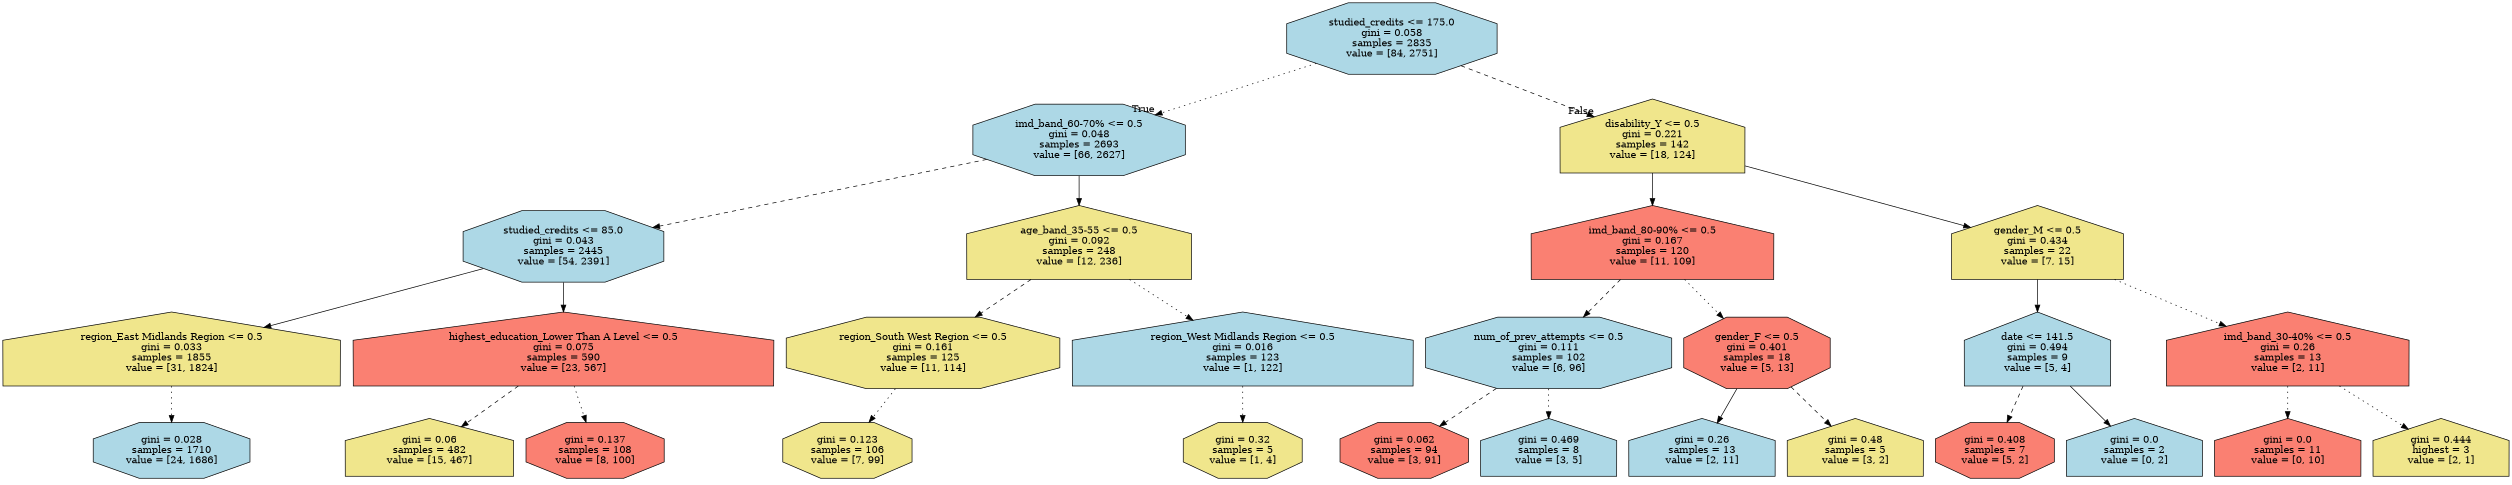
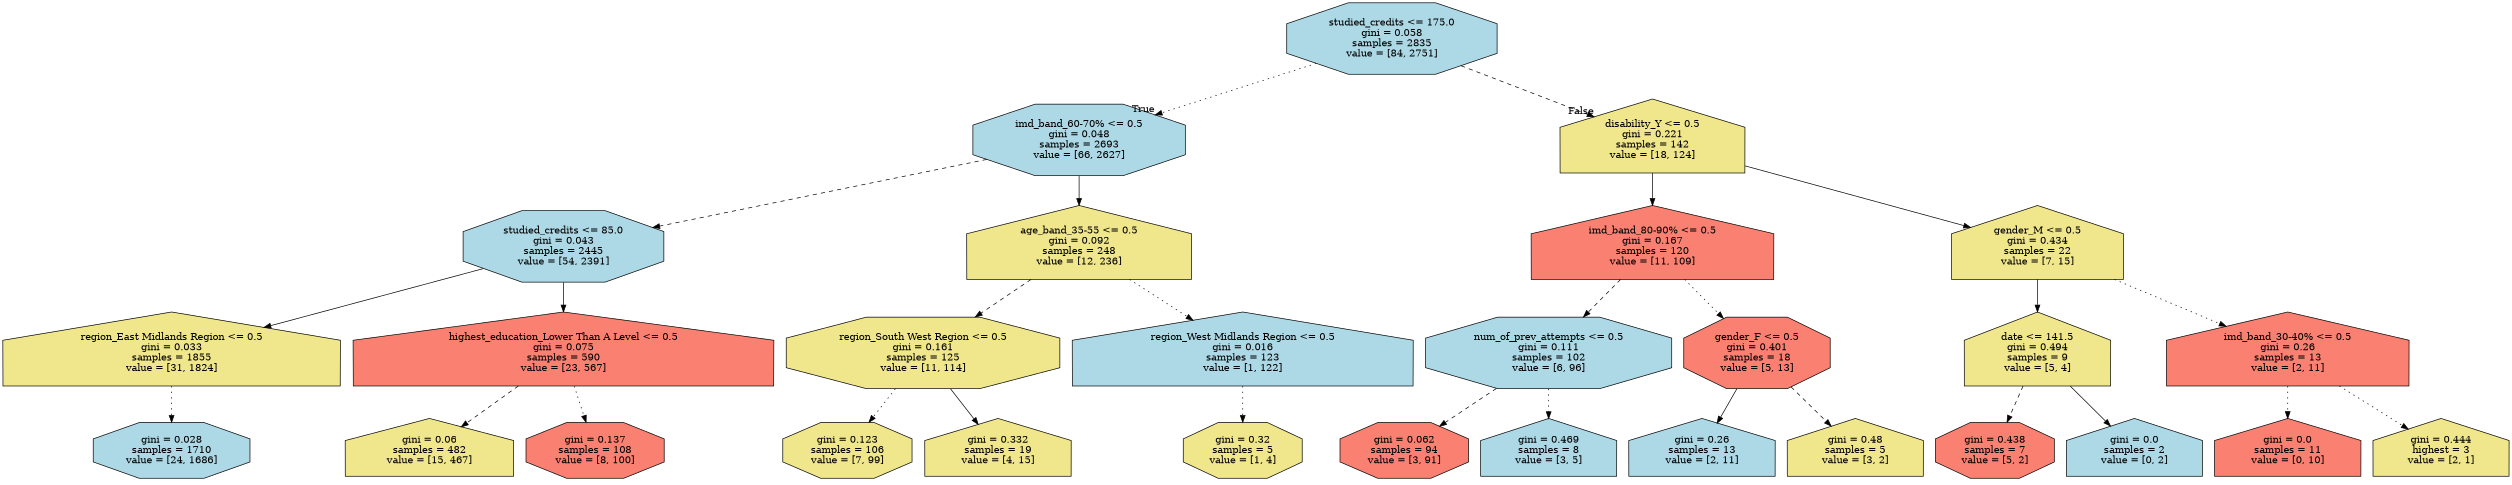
node "date <= 141.5 gini = 0.494 samples = 9 value = [5, 4]": fillcolor lightblue -> khaki
node "gini = 0.332 samples = 19 value = [4, 15]": added
node "gini = 0.408 samples = 7 value = [5, 2]": label "gini = 0.408 samples = 7 value = [5, 2]" -> "gini = 0.438 samples = 7 value = [5, 2]"
